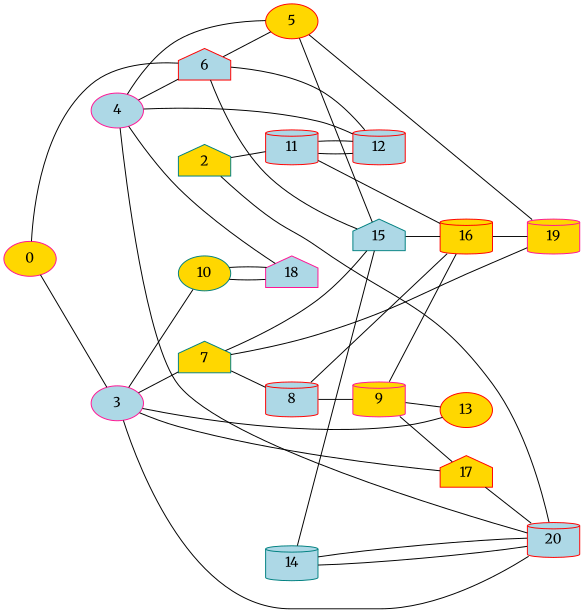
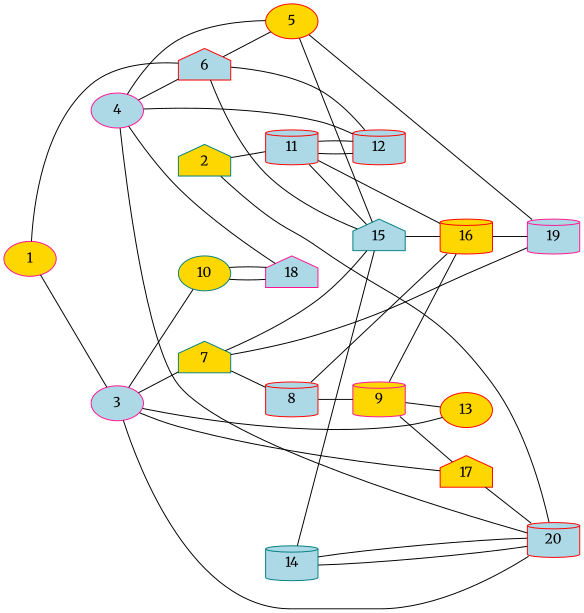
edge "11" -- "15": added
node "19": fillcolor gold -> lightblue
node "0": label "0" -> "1"
